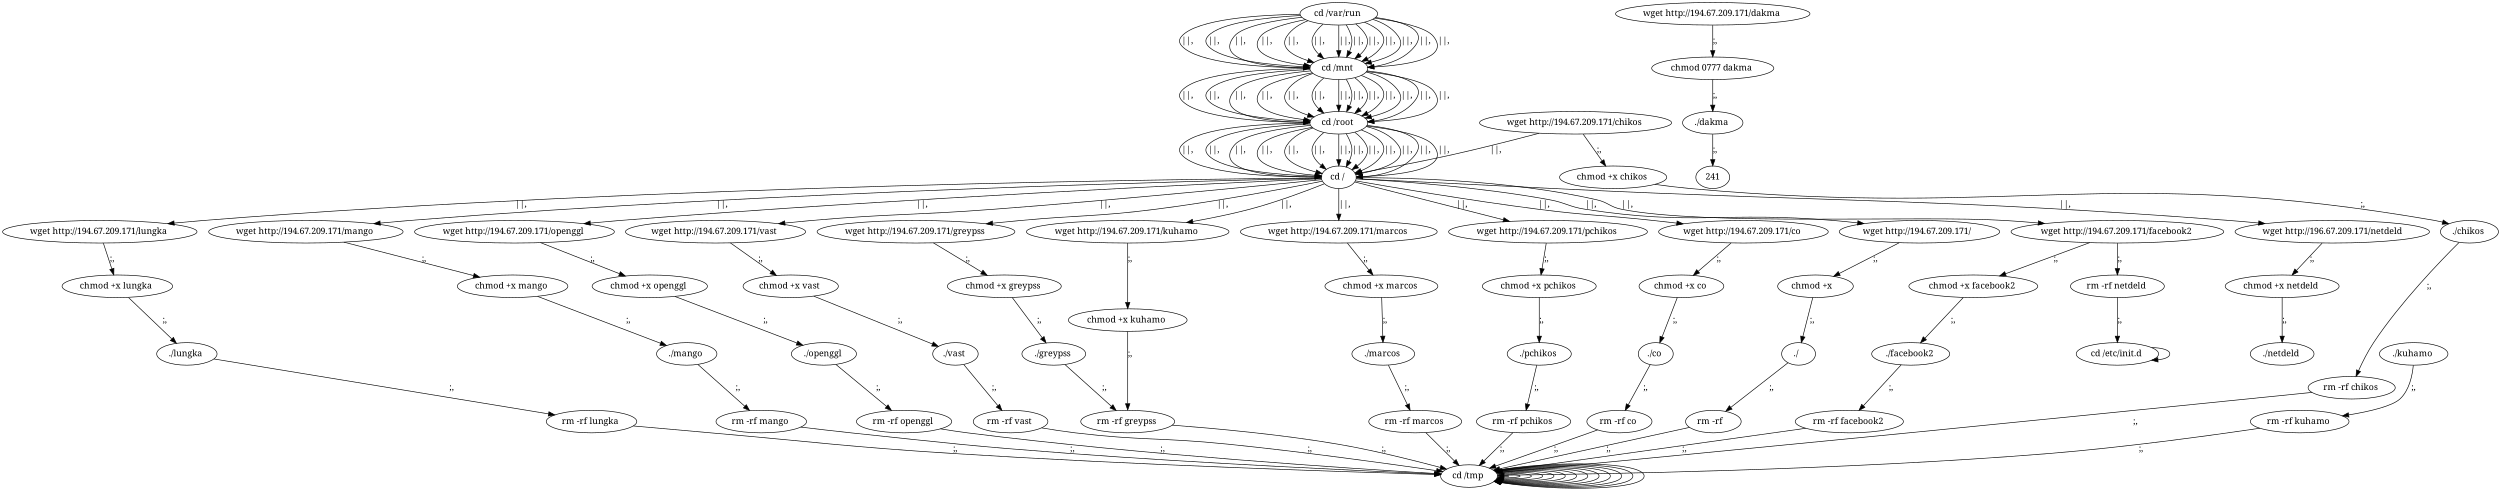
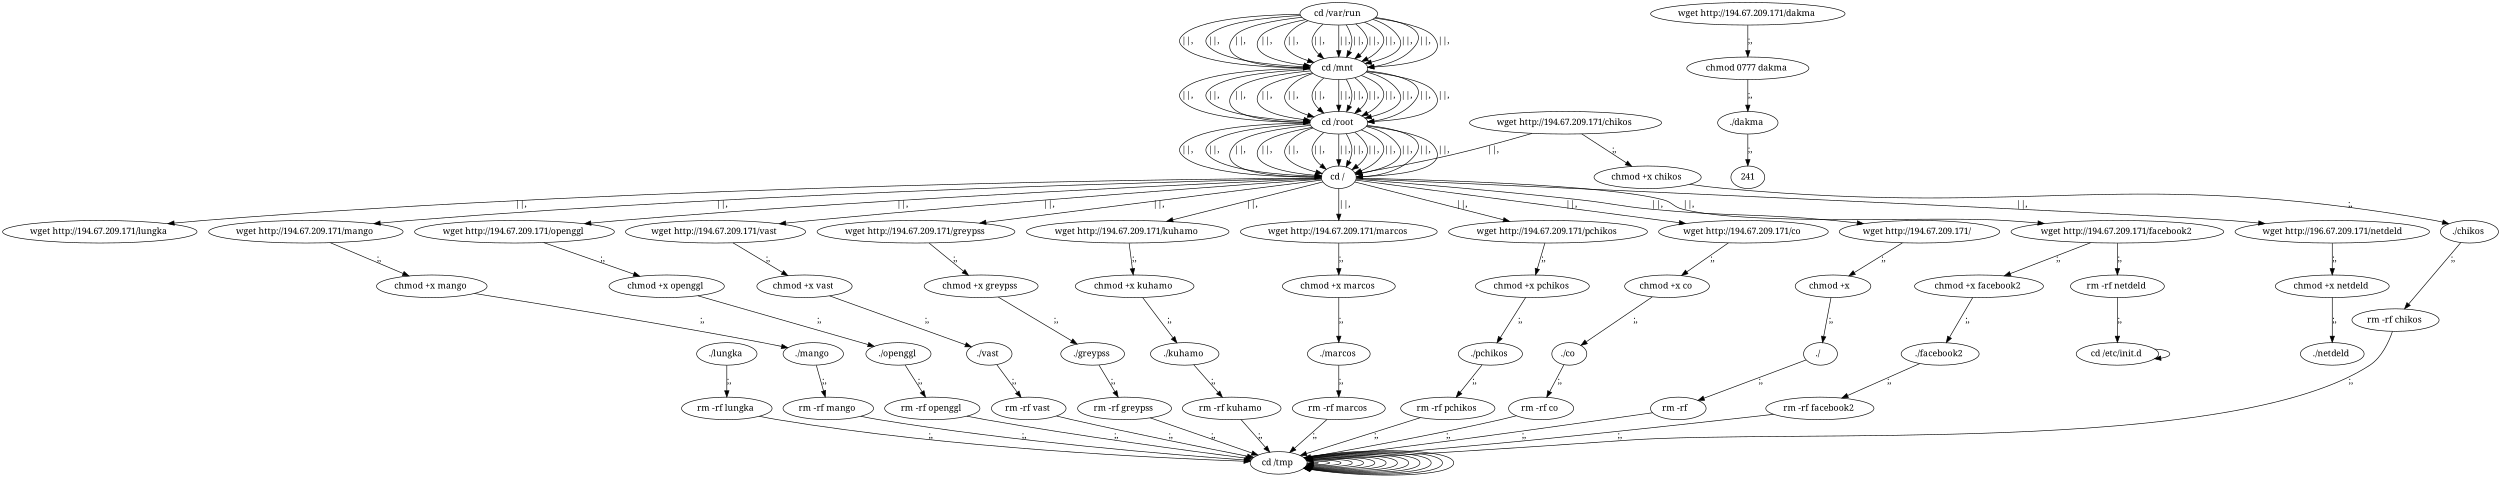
node "chmod +x lungka": removed
edge "chmod +x kuhamo" -> "rm -rf greypss": now "chmod +x kuhamo" -> "./kuhamo"
